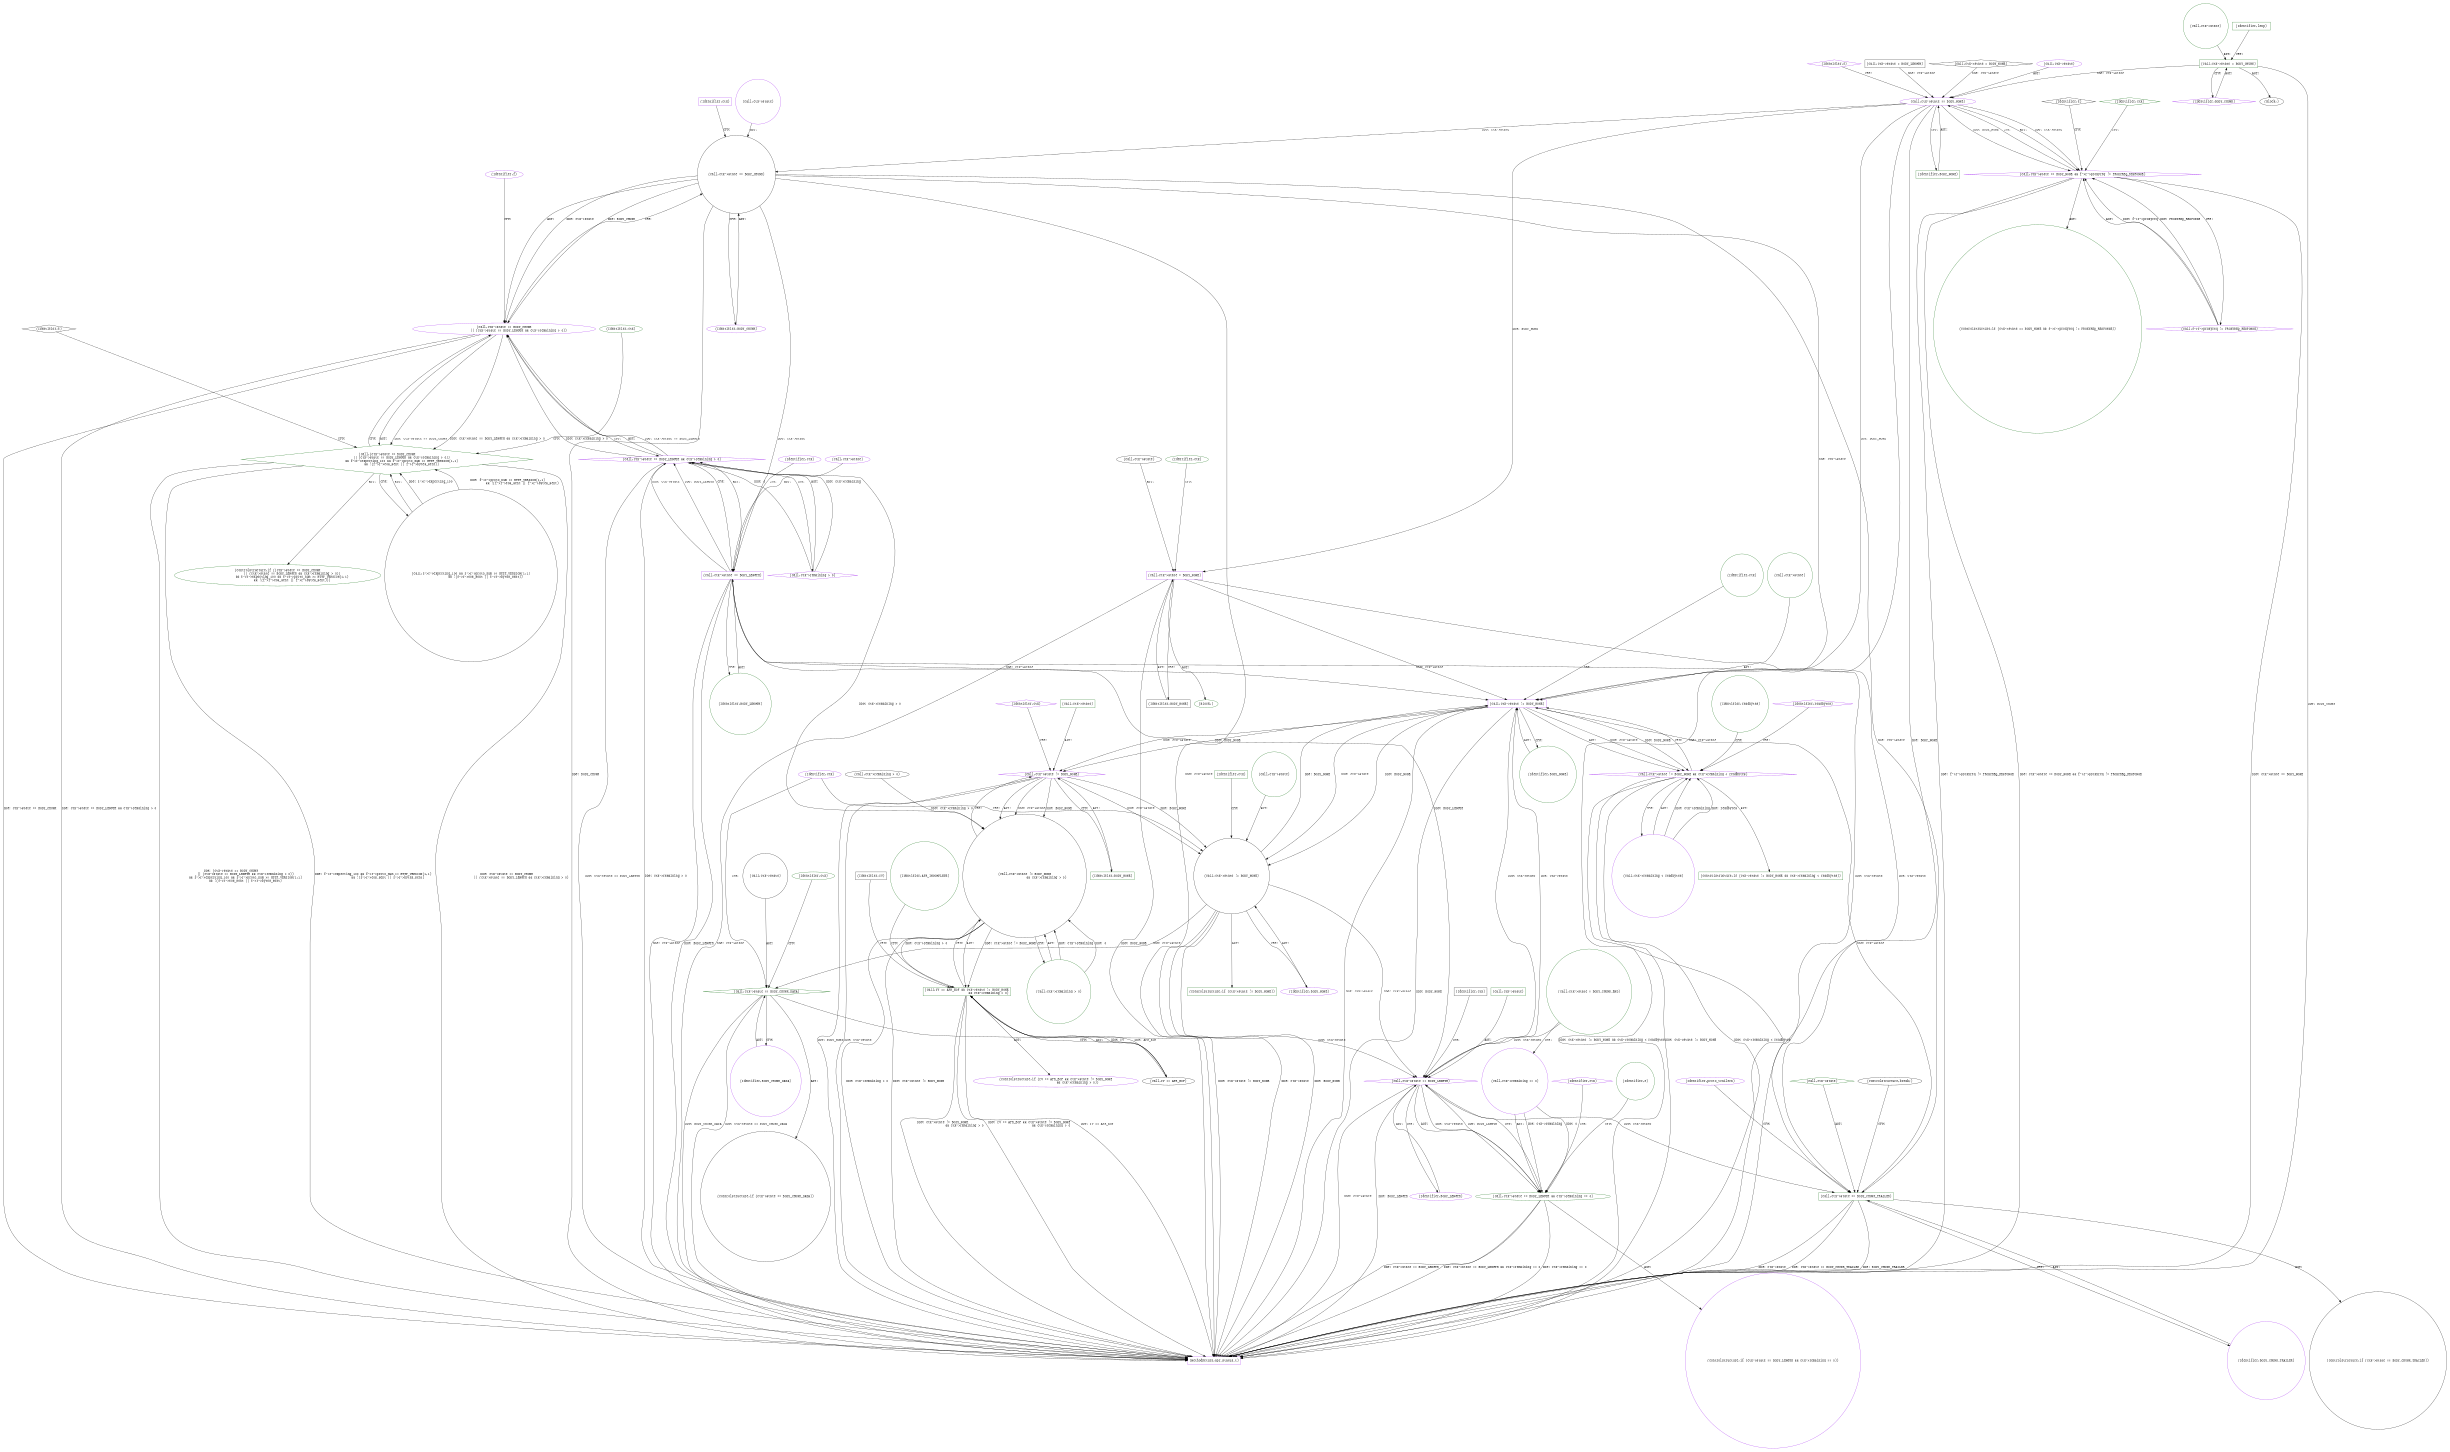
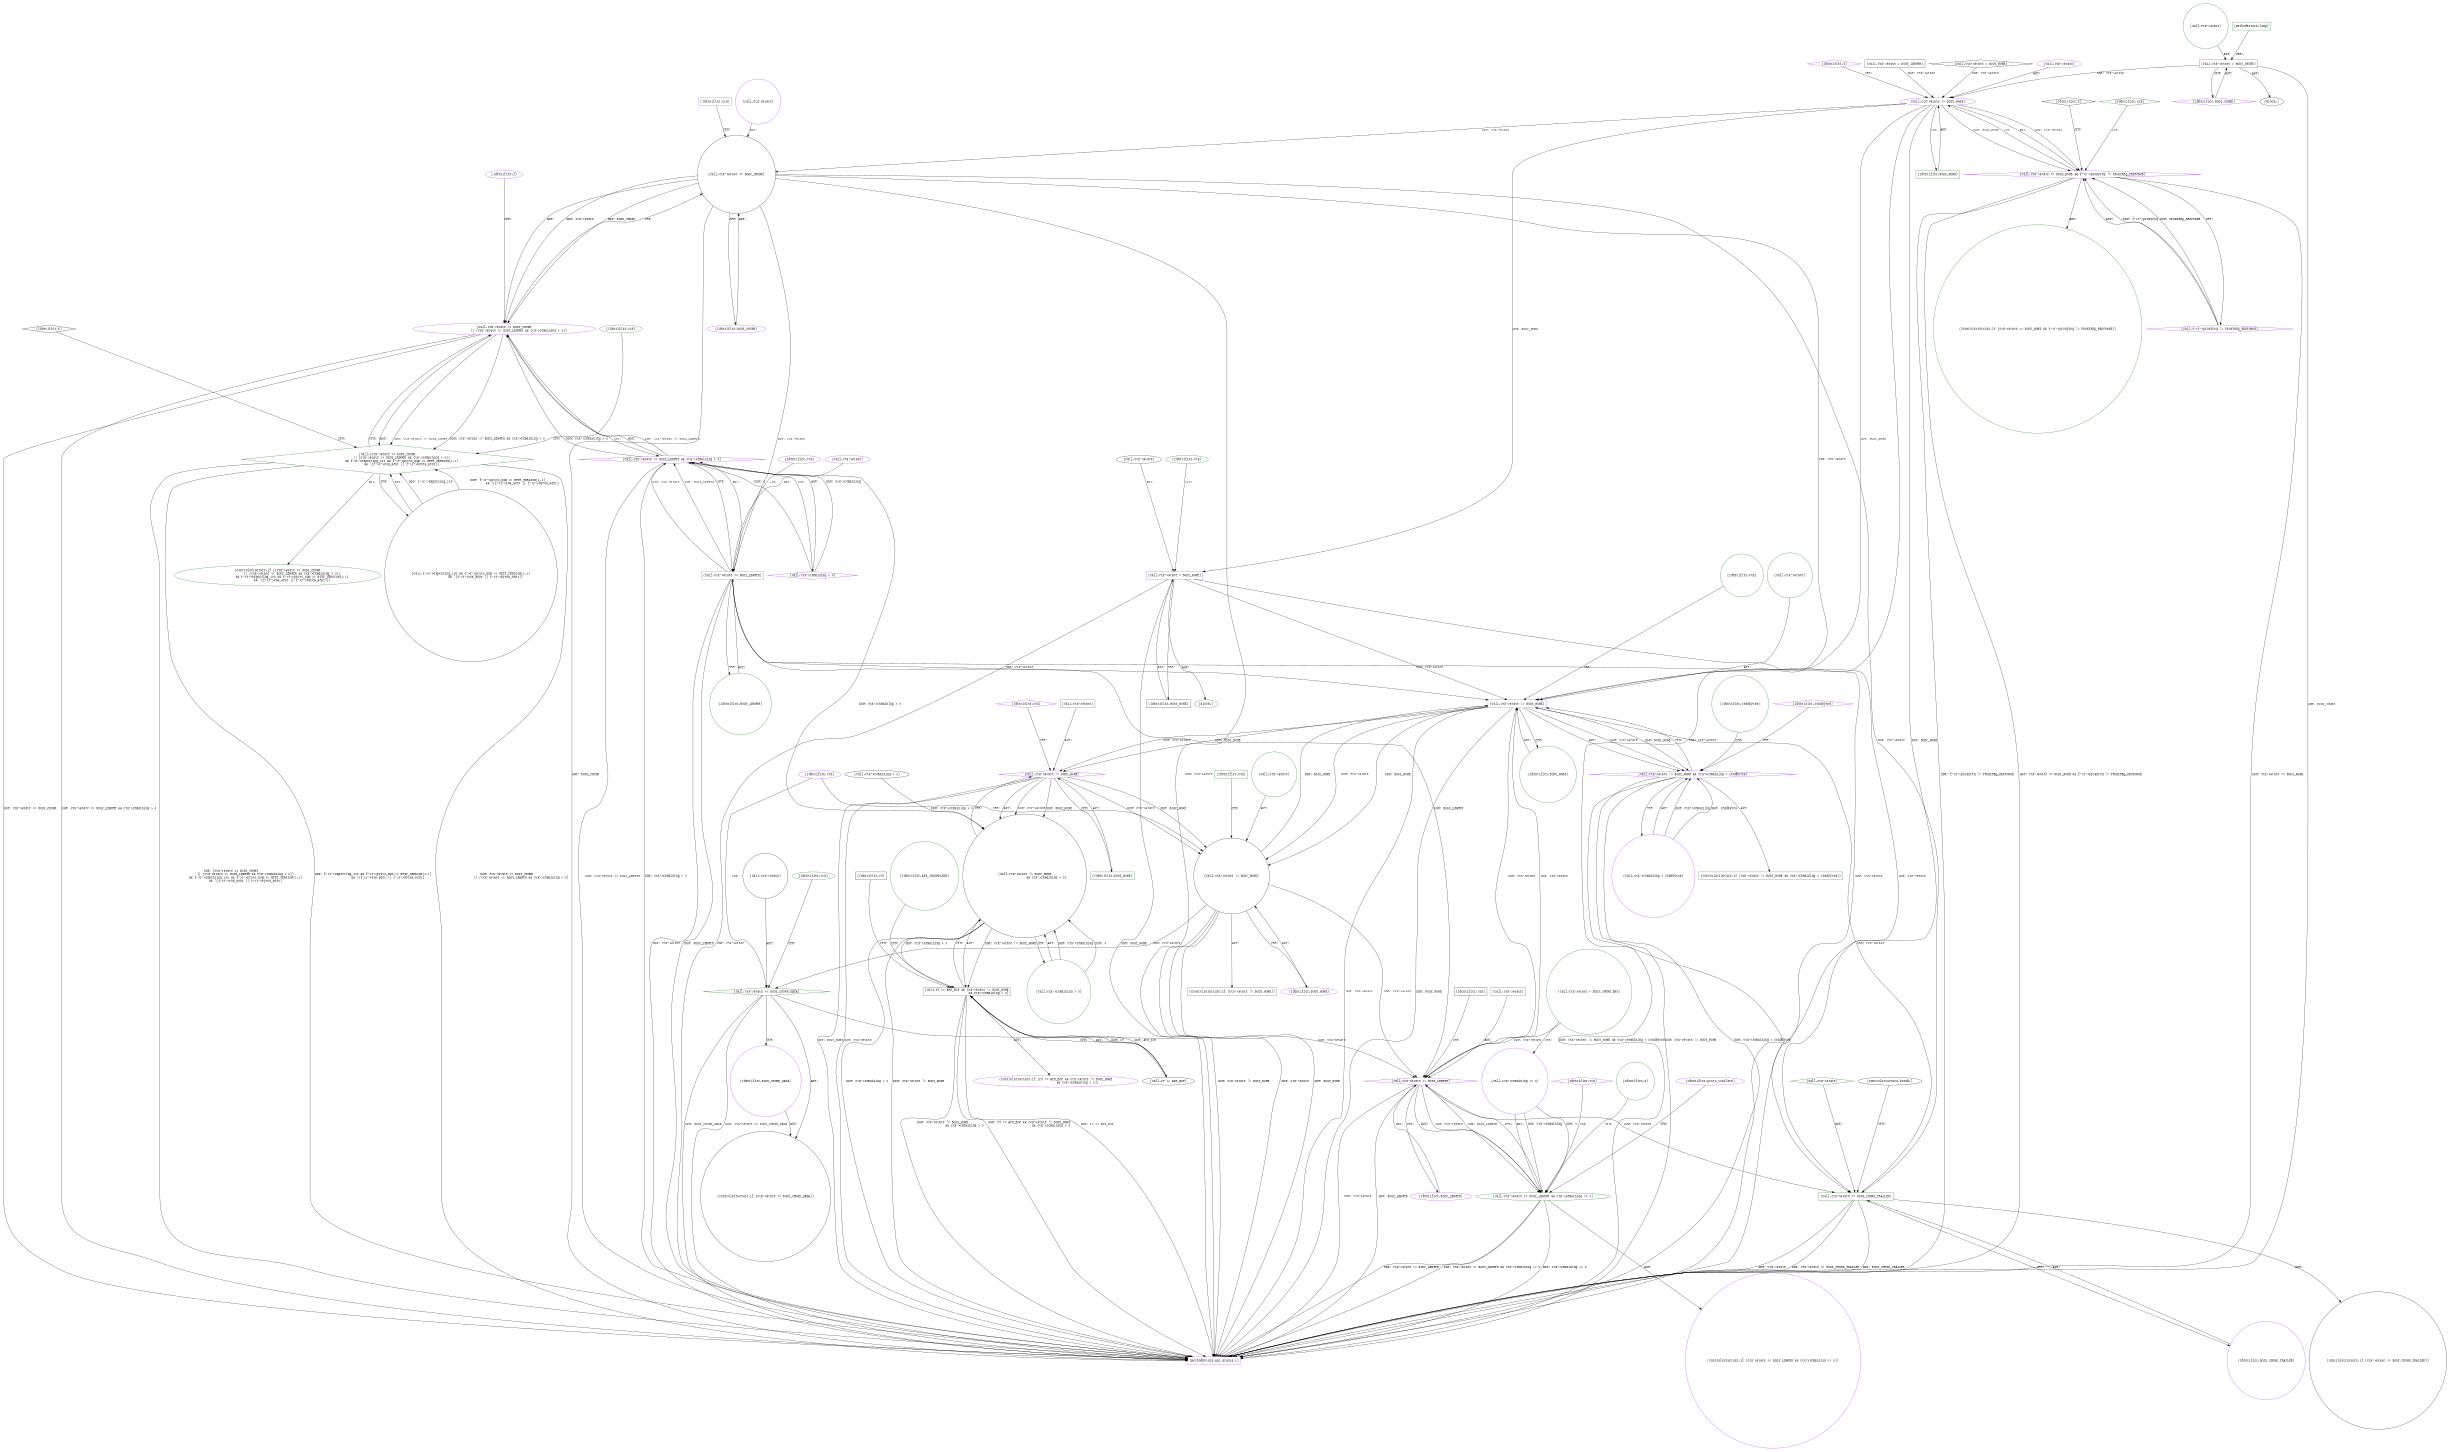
node "(Identifier,lenp)": label "(Identifier,lenp)" -> "(MethodReturn,lenp)"
edge "(Identifier,BODY_CHUNK_DATA)" -> "(Call,ctx->state == BODY_CHUNK_DATA)": now "(Identifier,BODY_CHUNK_DATA)" -> "(ControlStructure,if (ctx->state == BODY_CHUNK_DATA))"
edge "(Identifier,proto_trailers)" -> "(Call,ctx->state == BODY_CHUNK_TRAILER)": now "(Identifier,proto_trailers)" -> "(Call,ctx->state == BODY_LENGTH && ctx->remaining == 0)"
